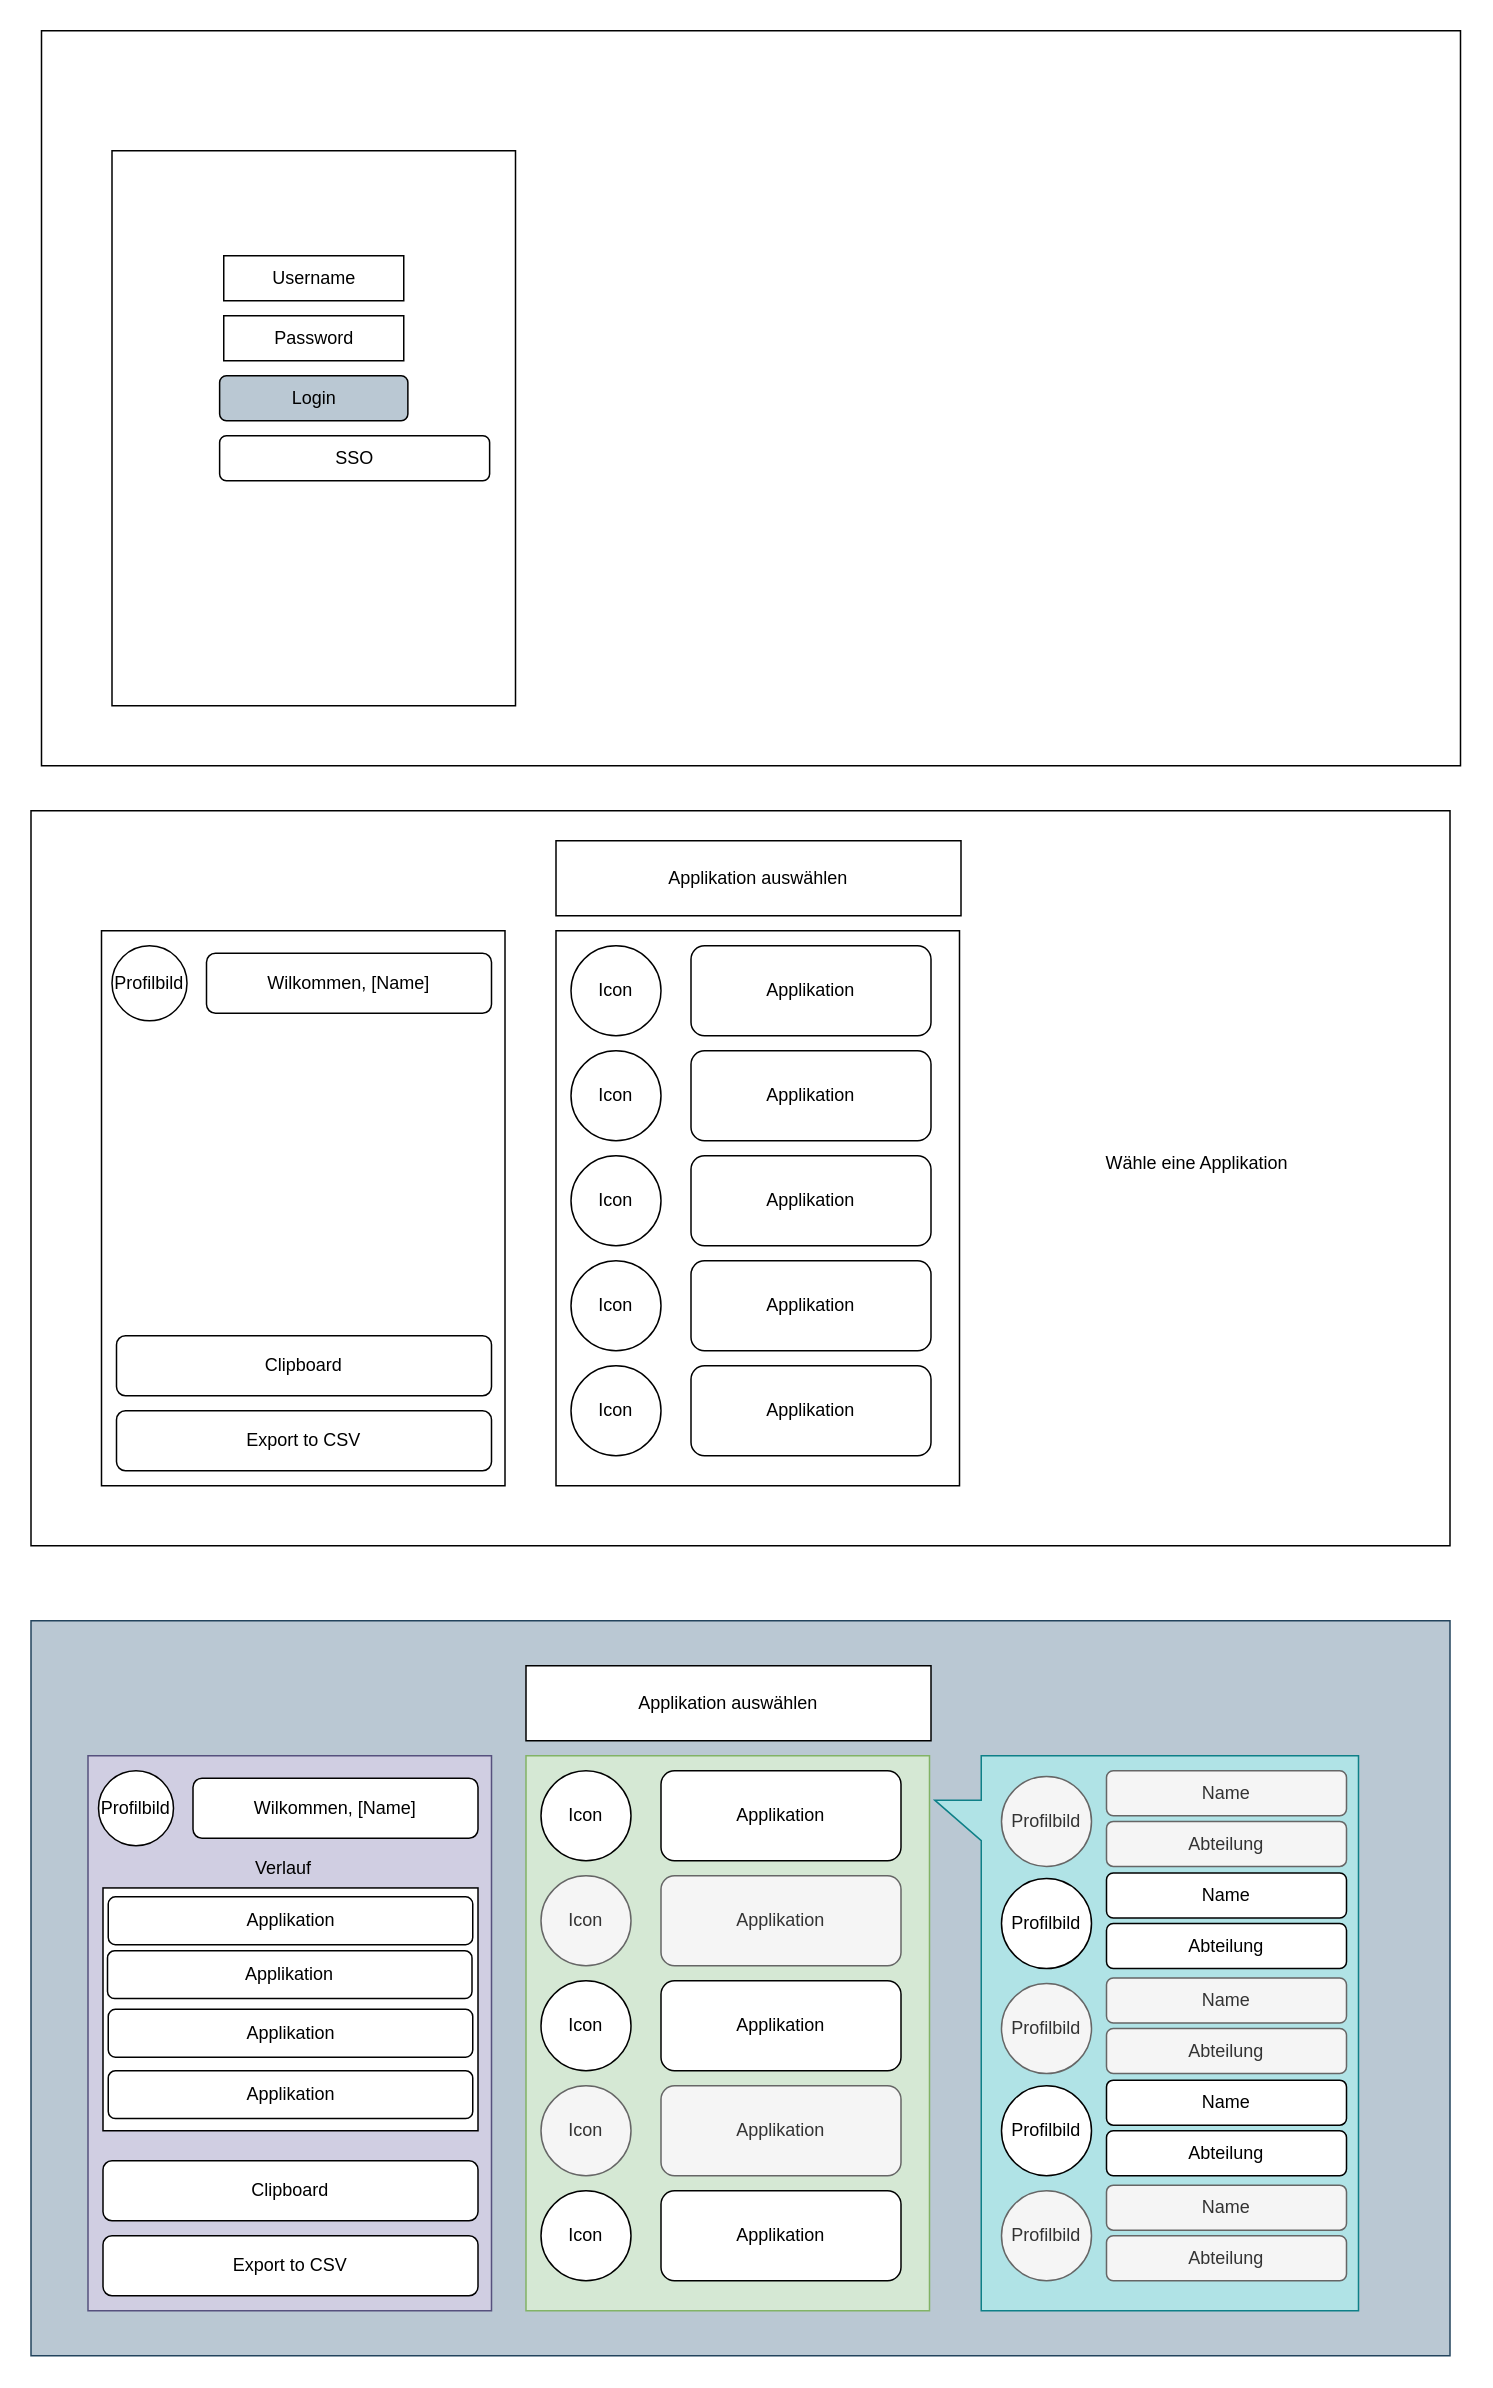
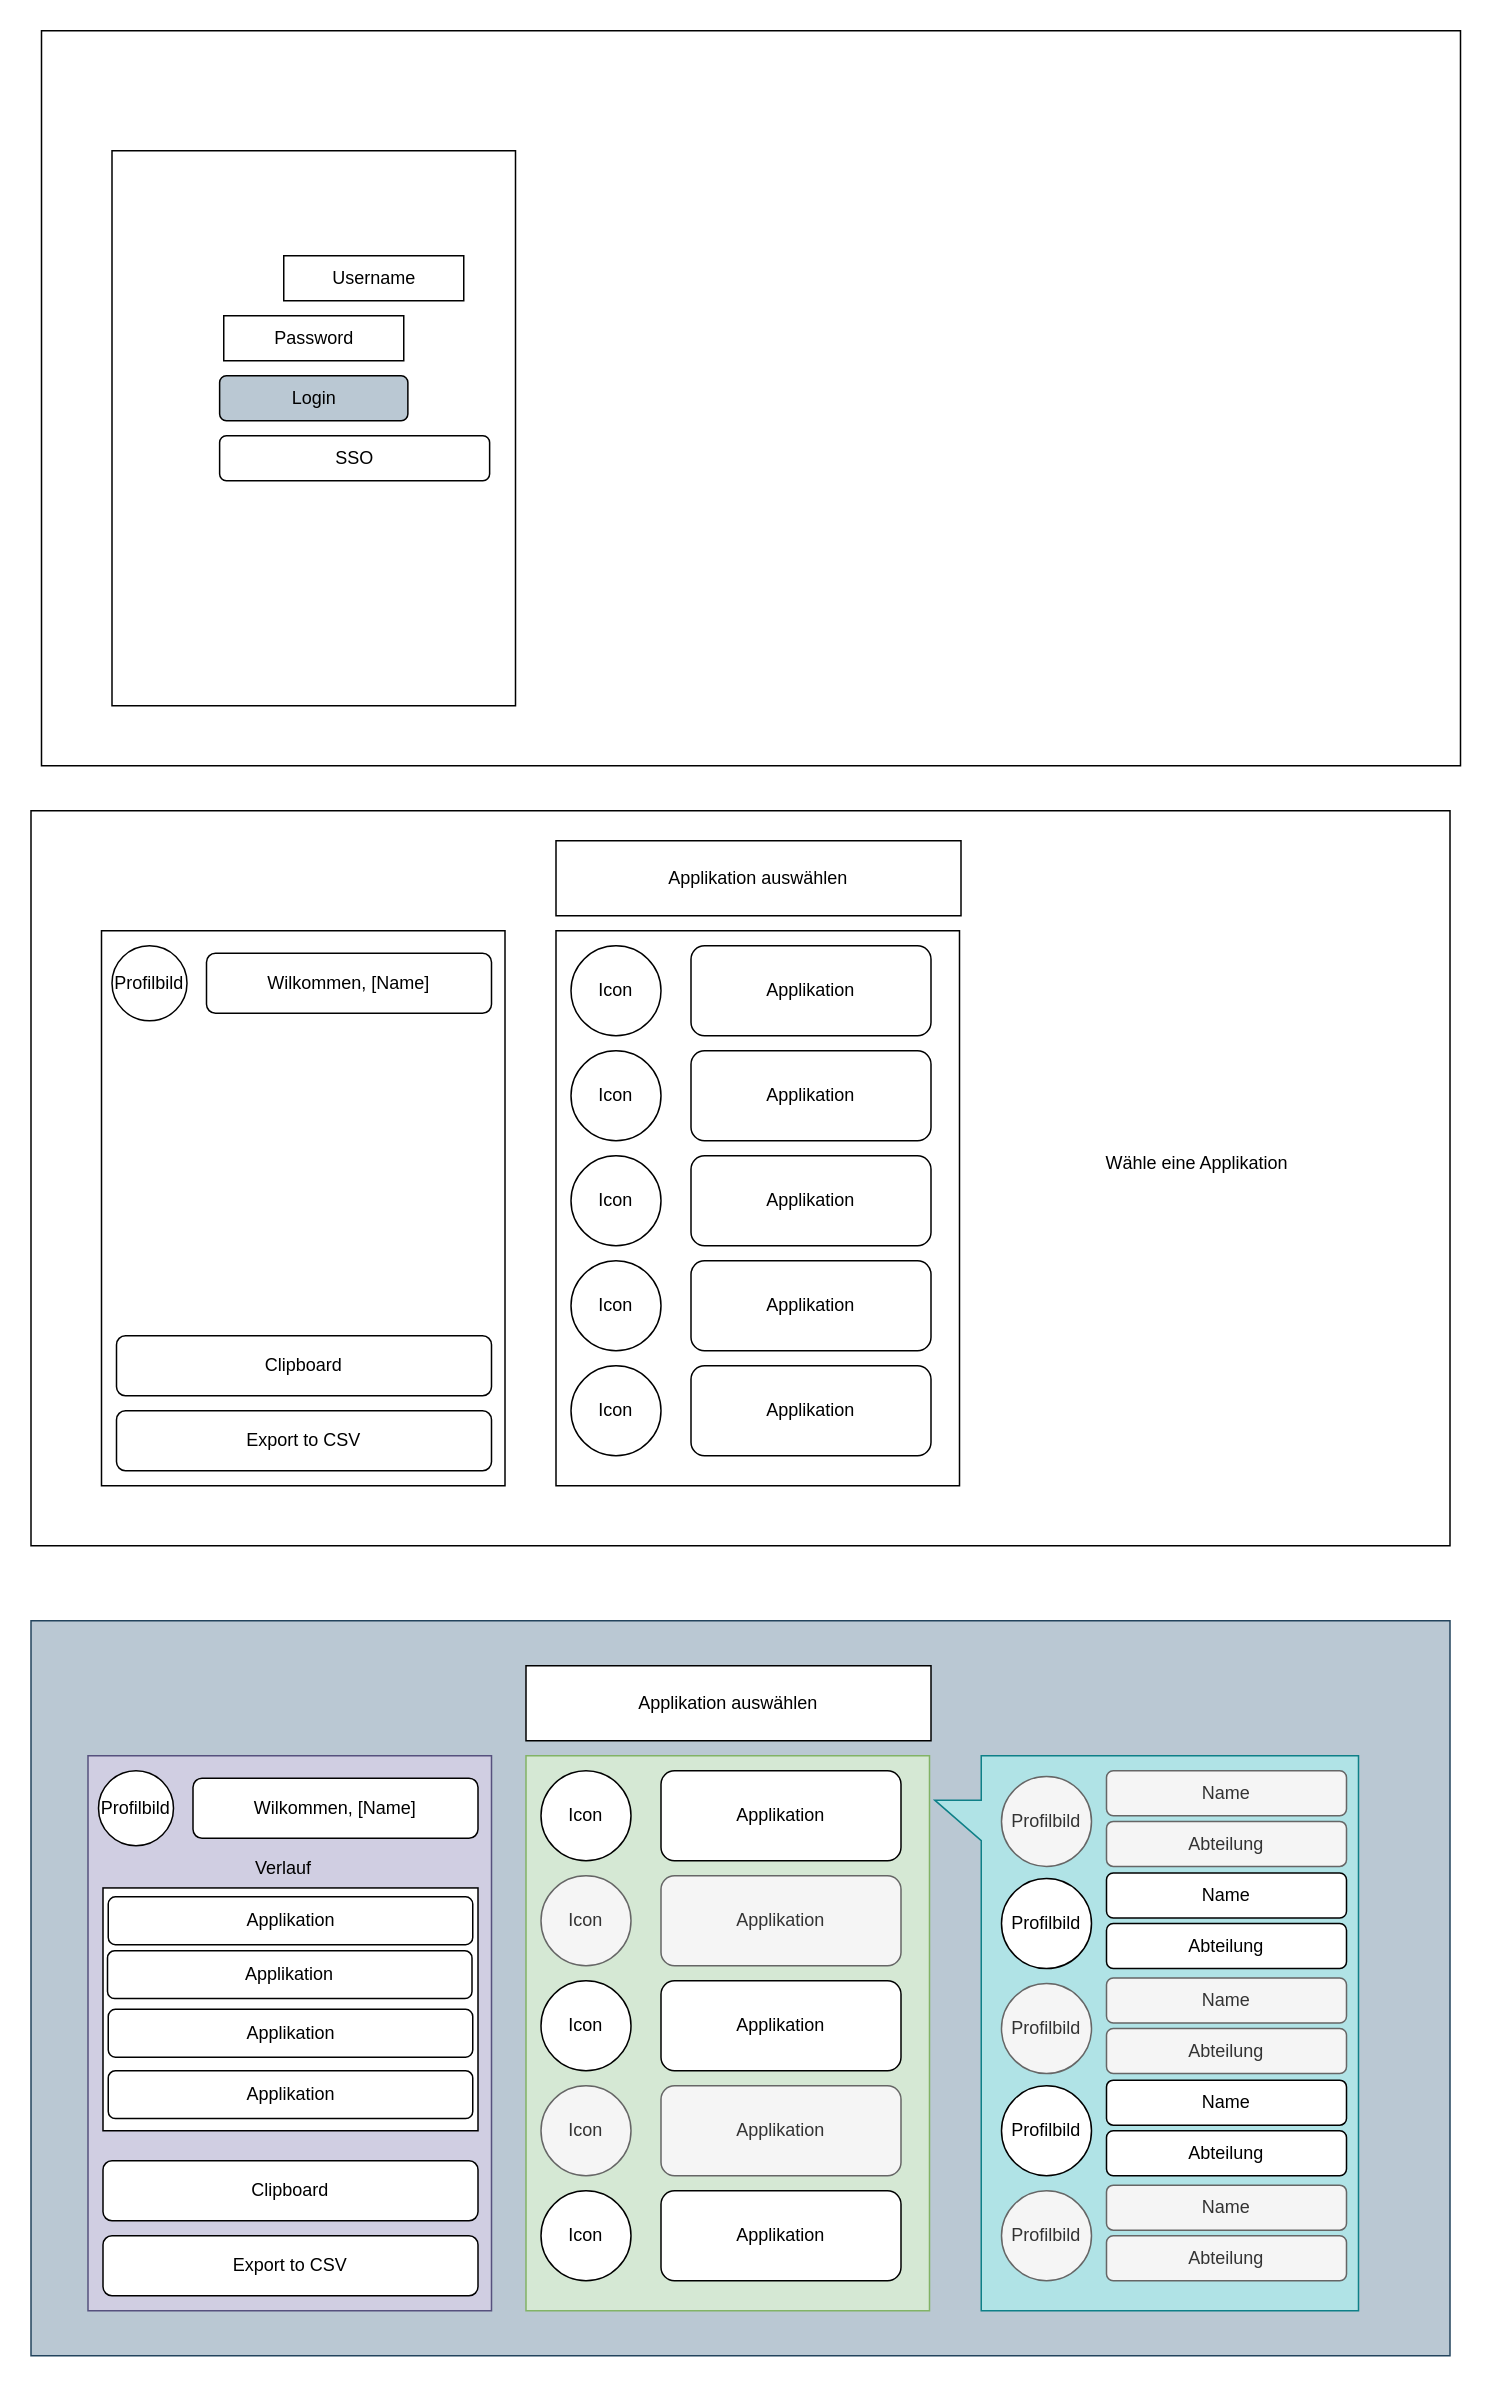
node "Username": moved (314, 278) -> (374, 278)
